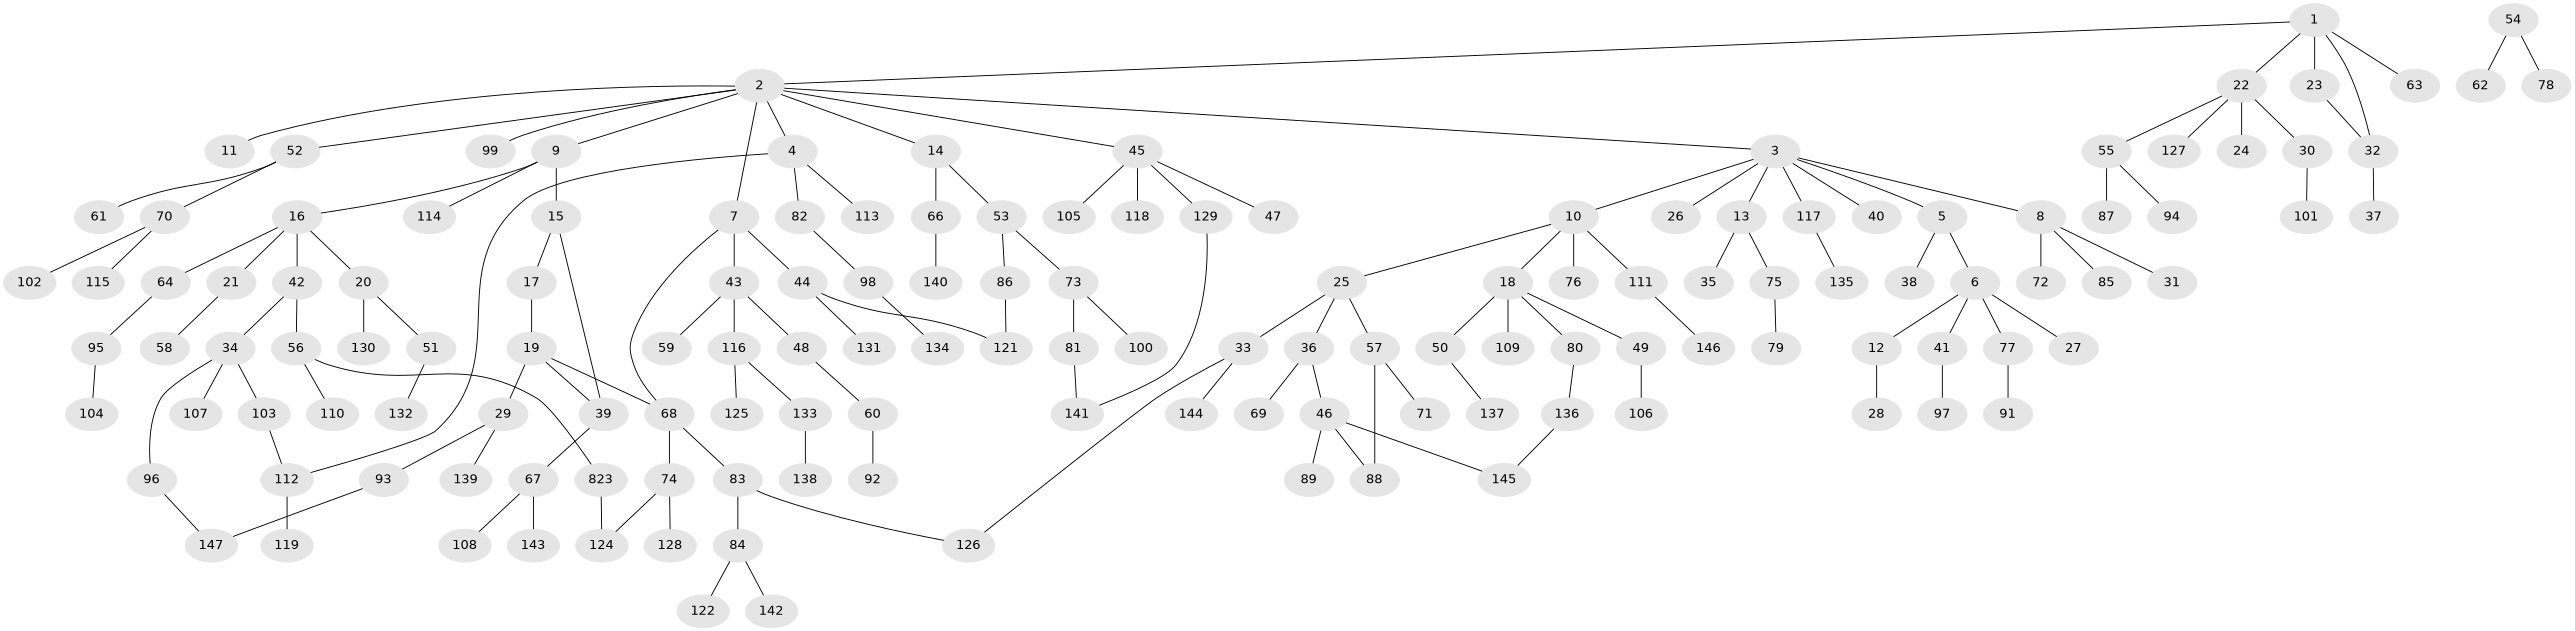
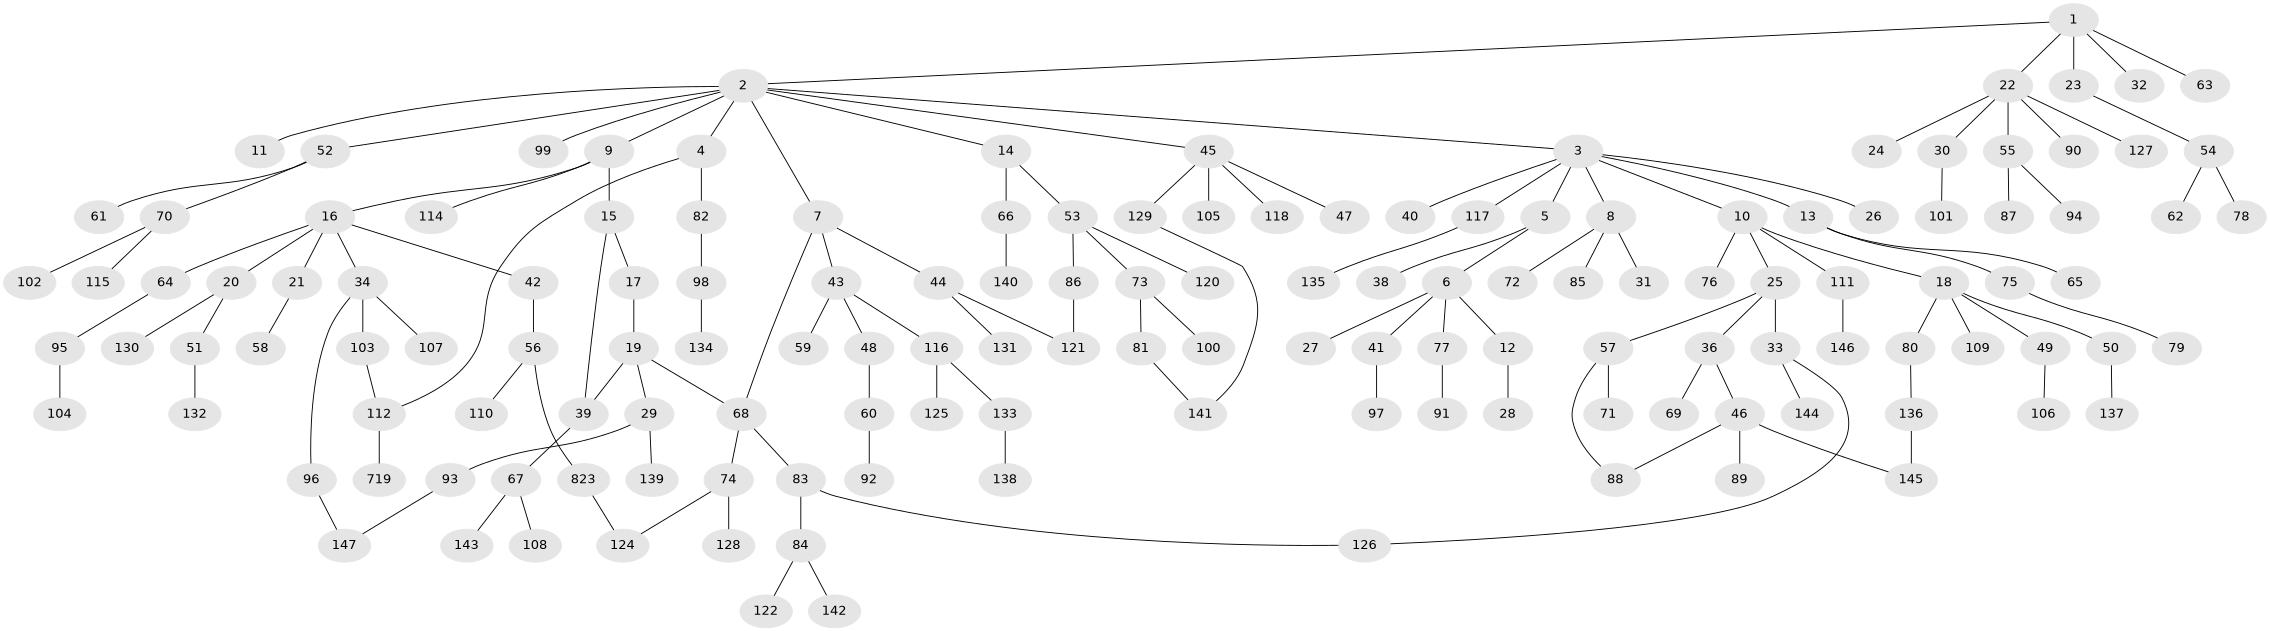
edge "23" -- "32": now "23" -- "54"
node "90": added
node "113": removed
node "37": removed
node "120": added
node "35": label "35" -> "65"
edge "42" -- "34": now "16" -- "34"
node "119": label "119" -> "719"
